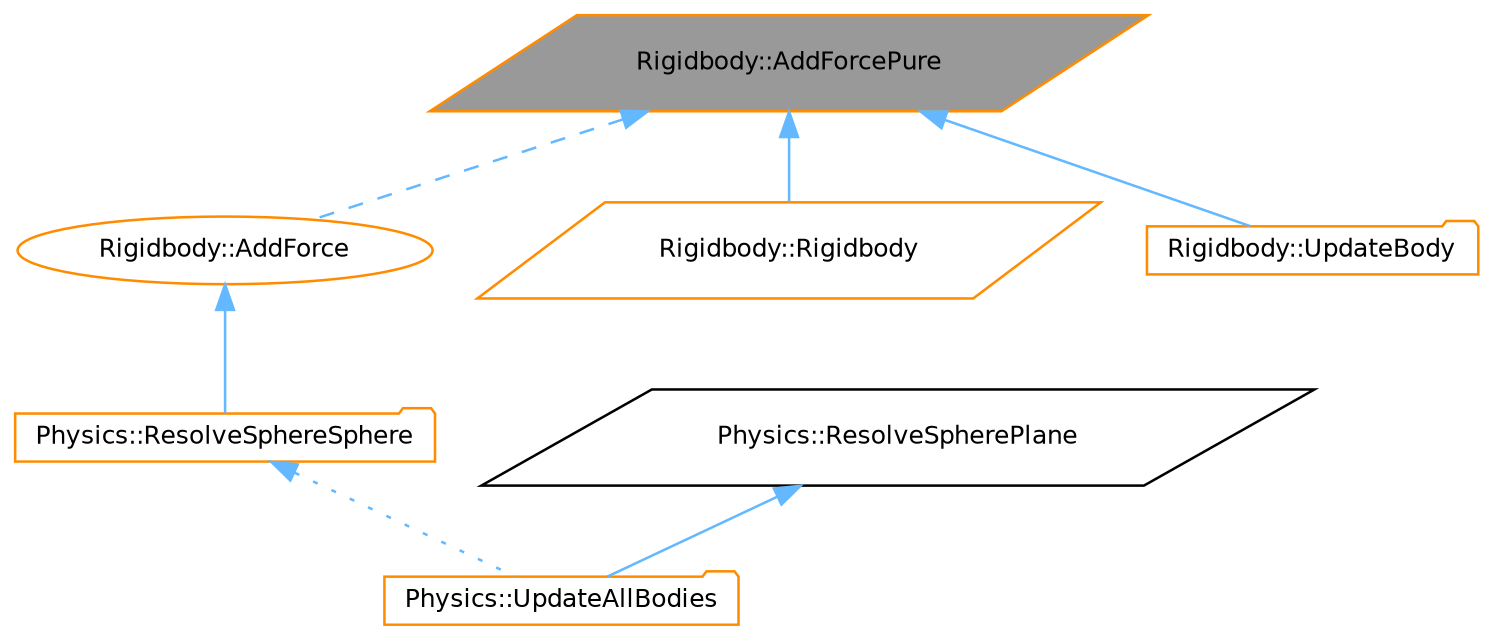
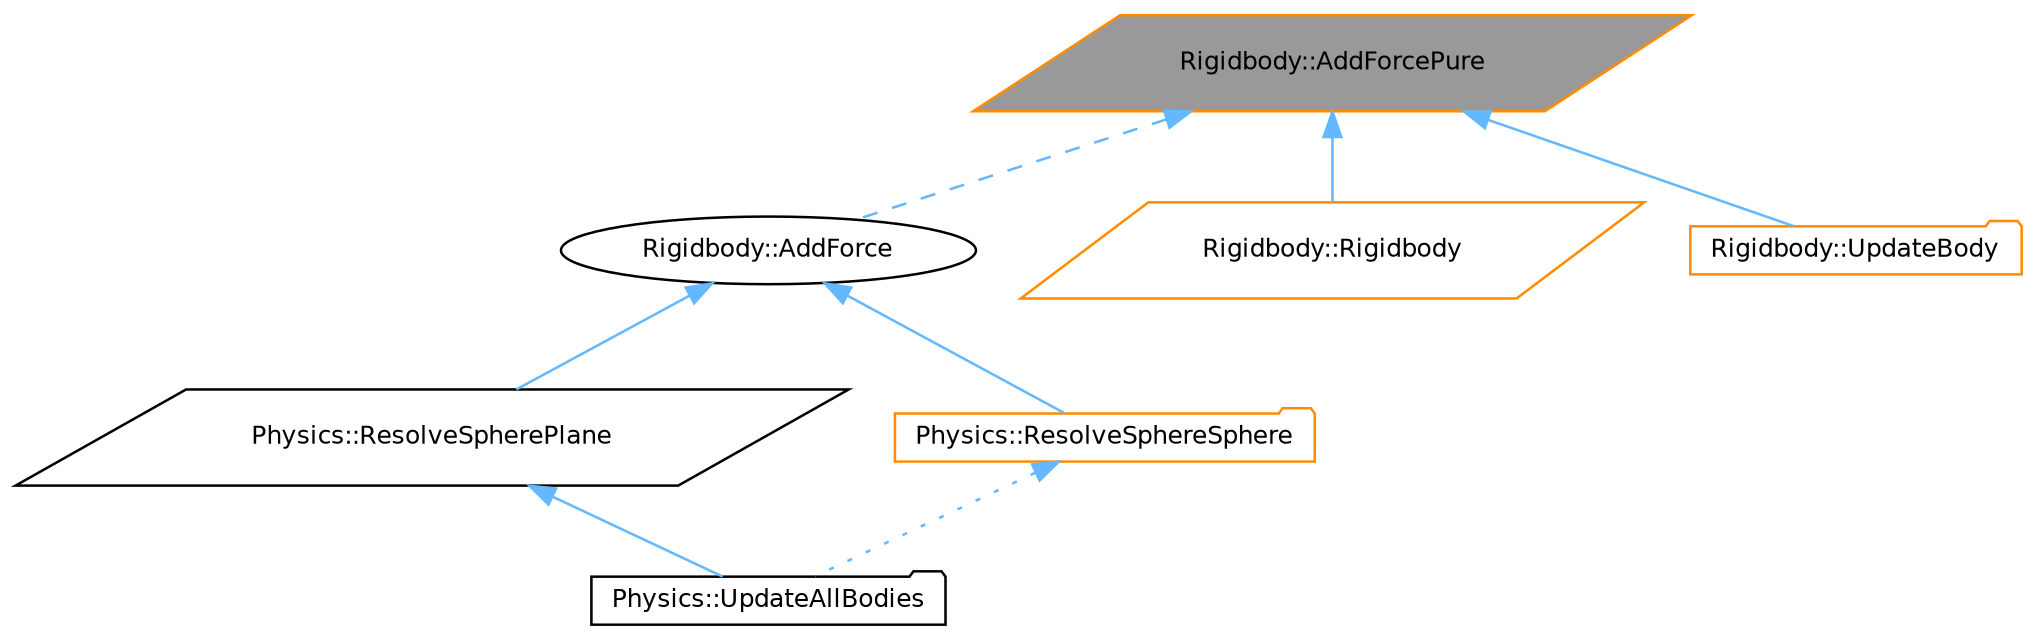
node "Rigidbody::AddForce": color darkorange -> black
edge "Physics::ResolveSpherePlane" -> "Rigidbody::AddForce": added
node "Physics::UpdateAllBodies": color darkorange -> black
